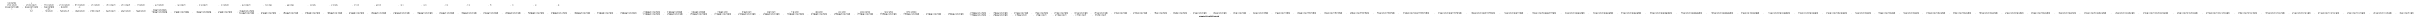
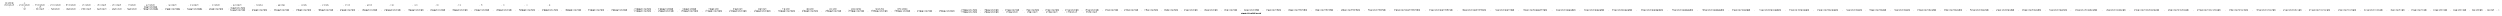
node "57 | 9 15 16 62 65 : 0 1 2 3 4 5 6 7 8 9 10 11 12 53 54 55": added
